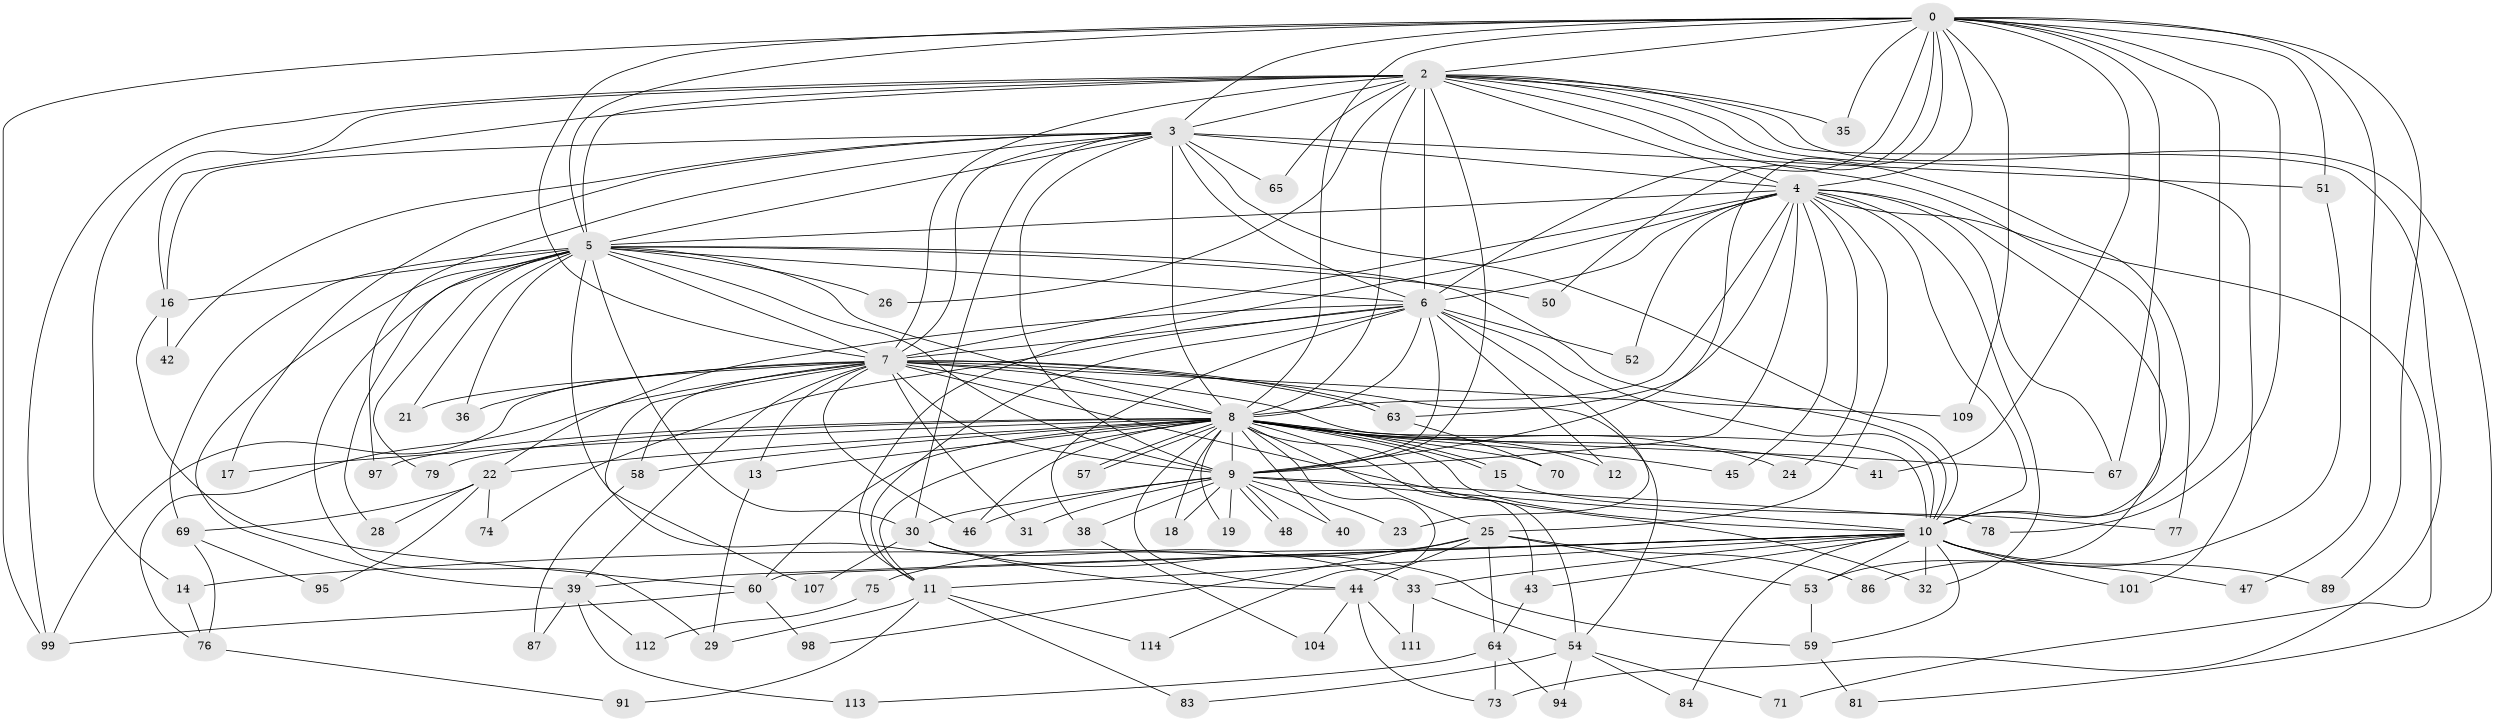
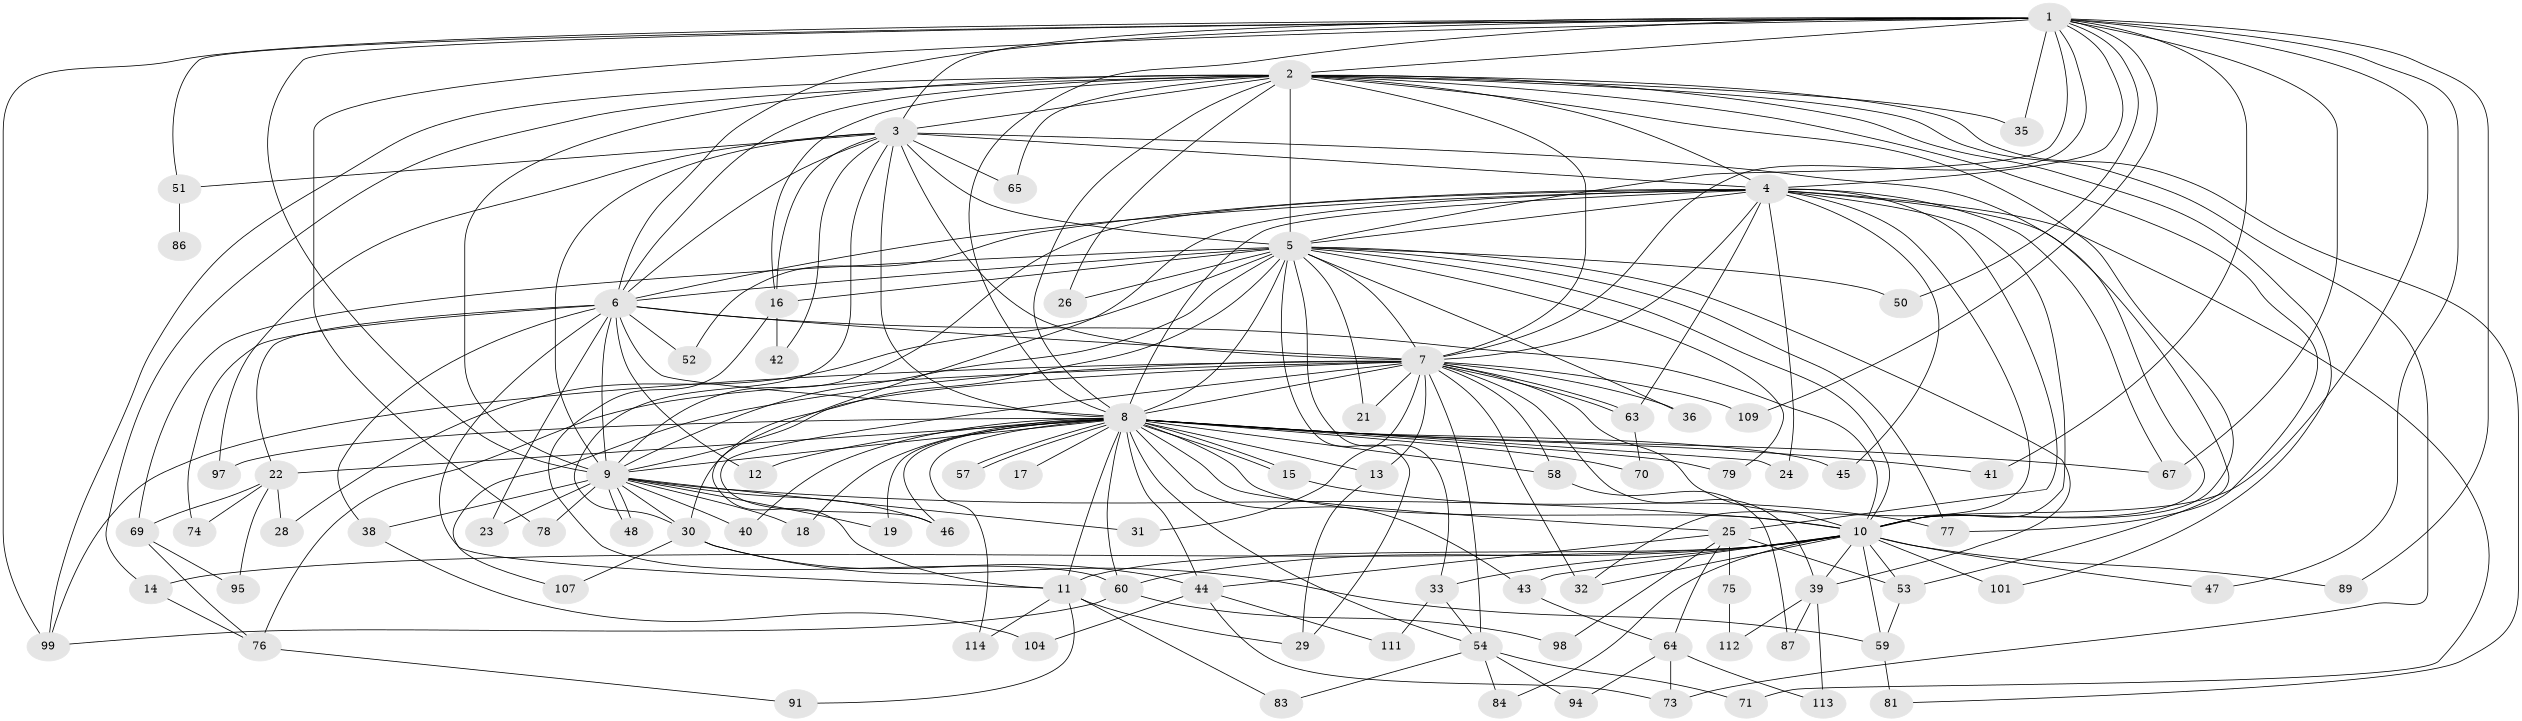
node "0": label "0" -> "1"
edge "3" -- "17": removed
edge "5" -- "77": added
edge "25" -- "86": removed
